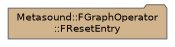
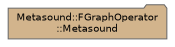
node "Metasound::FGraphOperator ::FResetEntry": label "Metasound::FGraphOperator ::FResetEntry" -> "Metasound::FGraphOperator ::Metasound"
